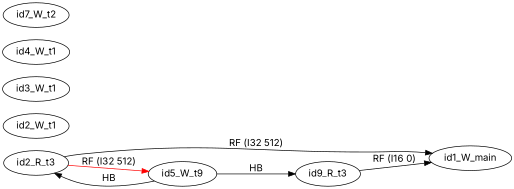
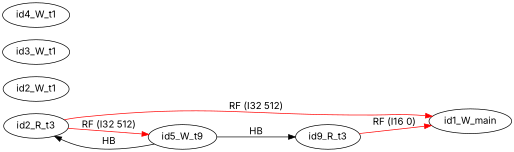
node "id7_W_t2": removed
edge "id2_R_t3" -> "id1_W_main": color black -> red
edge "id9_R_t3" -> "id1_W_main": color black -> red
